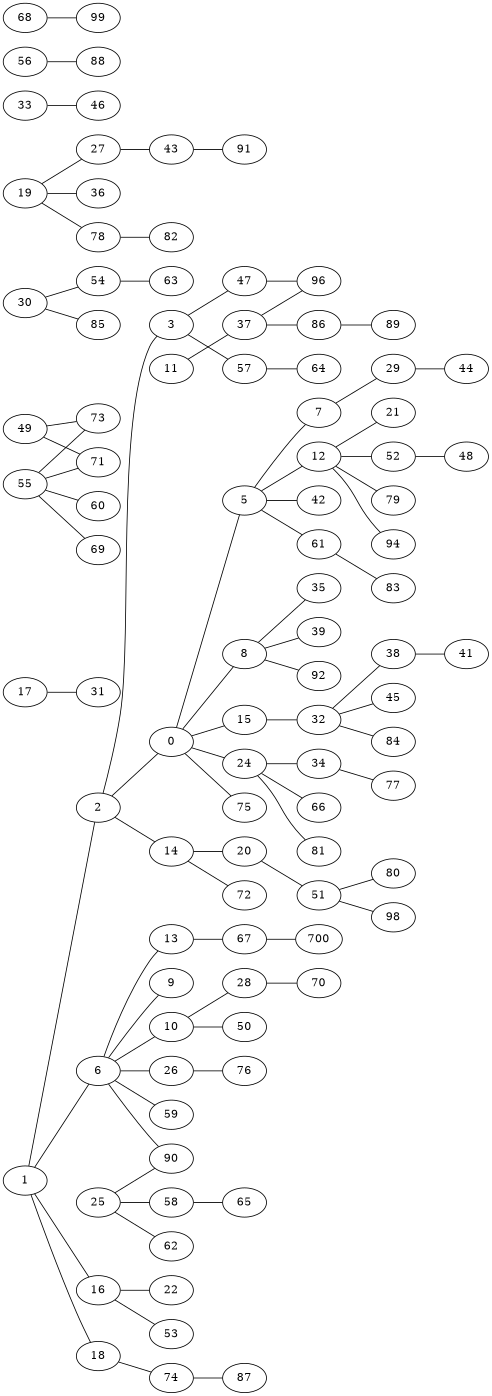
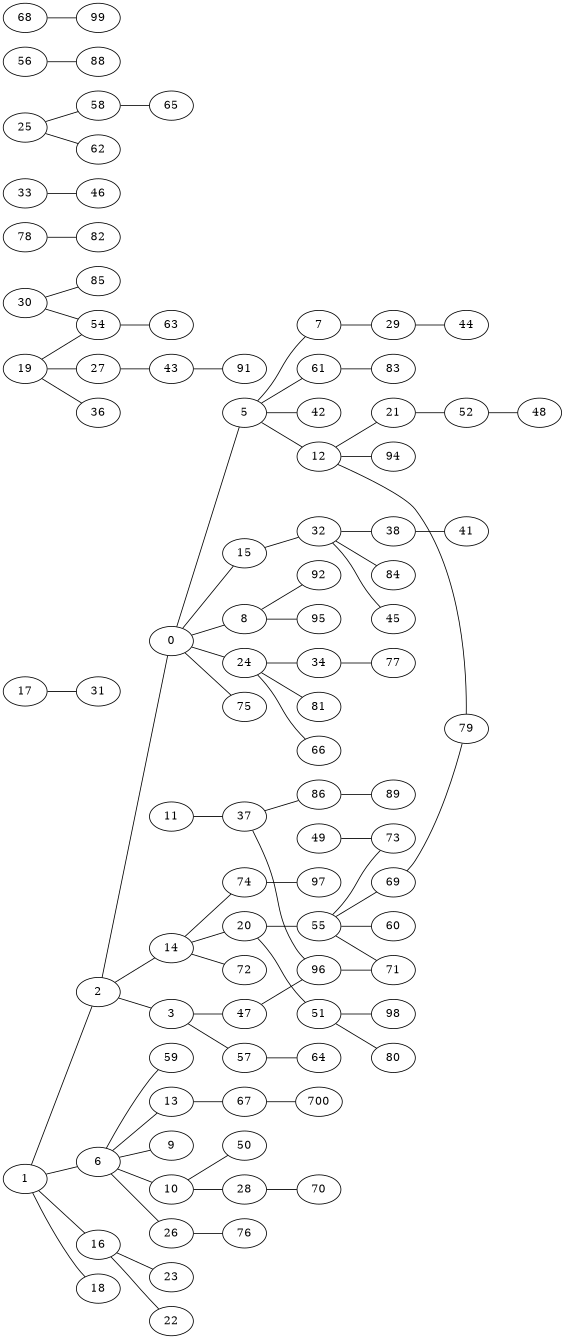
edge "19" -- "78": now "19" -- "54"
edge "49" -- "71": now "96" -- "71"
edge "12" -- "52": now "21" -- "52"
node "35": label "35" -> "95"
node "39": removed
edge "79" -- "69": added
edge "20" -- "55": added
node "90": removed
node "53": label "53" -> "23"
edge "18" -- "74": now "14" -- "74"
node "87": label "87" -> "97"
